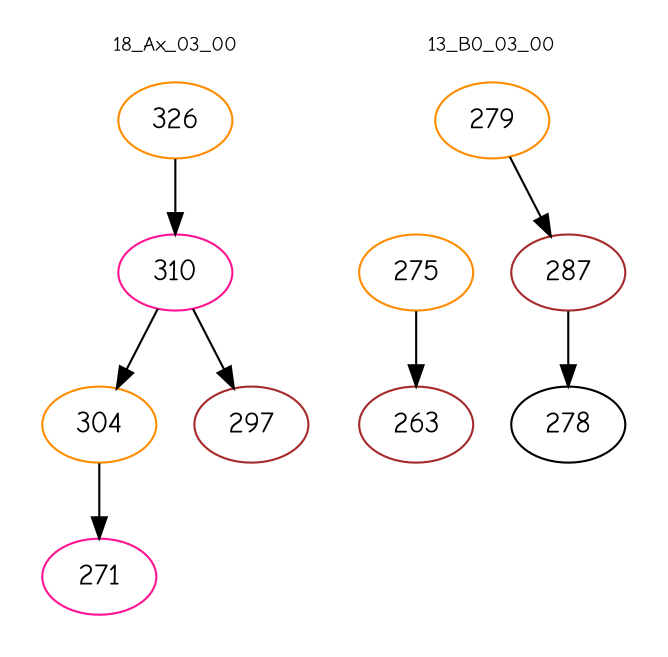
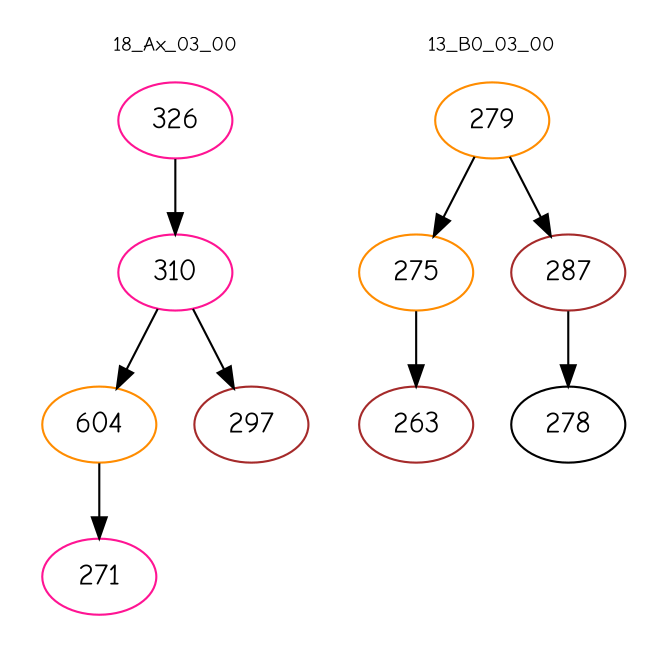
node "326": color darkorange -> deeppink
edge "279" -> "275": added
node "304": label "304" -> "604"
